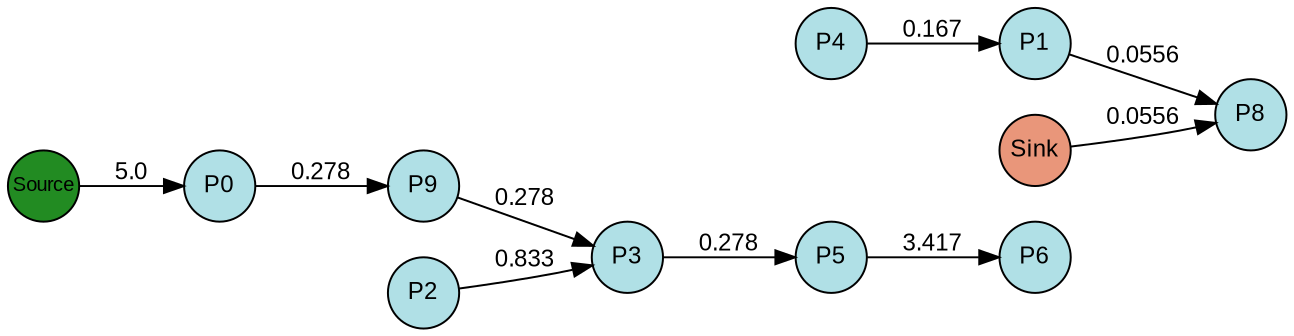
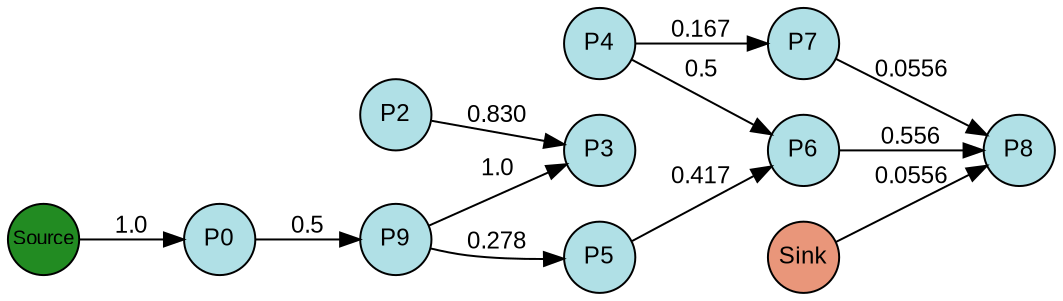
node "P1": label "P1" -> "P7"
edge "P4" -> "P6": added, label "0.5"
edge "P6" -> "P8": added, label "0.556"
edge "Source" -> "P0": label "5.0" -> "1.0"
edge "P0" -> "P9": label "0.278" -> "0.5"
edge "P9" -> "P3": label "0.278" -> "1.0"
edge "P5" -> "P6": label "3.417" -> "0.417"
edge "P3" -> "P5": now "P9" -> "P5"
edge "P2" -> "P3": label "0.833" -> "0.830"
